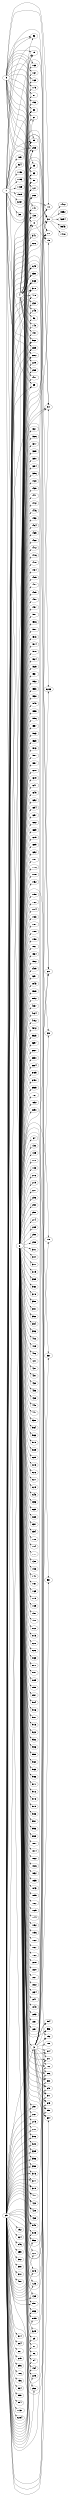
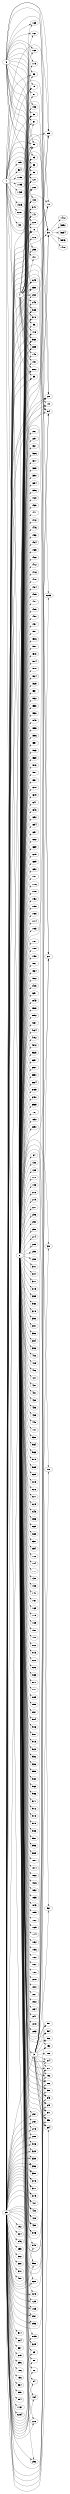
edge "4" -> "299": now "232" -> "299"
